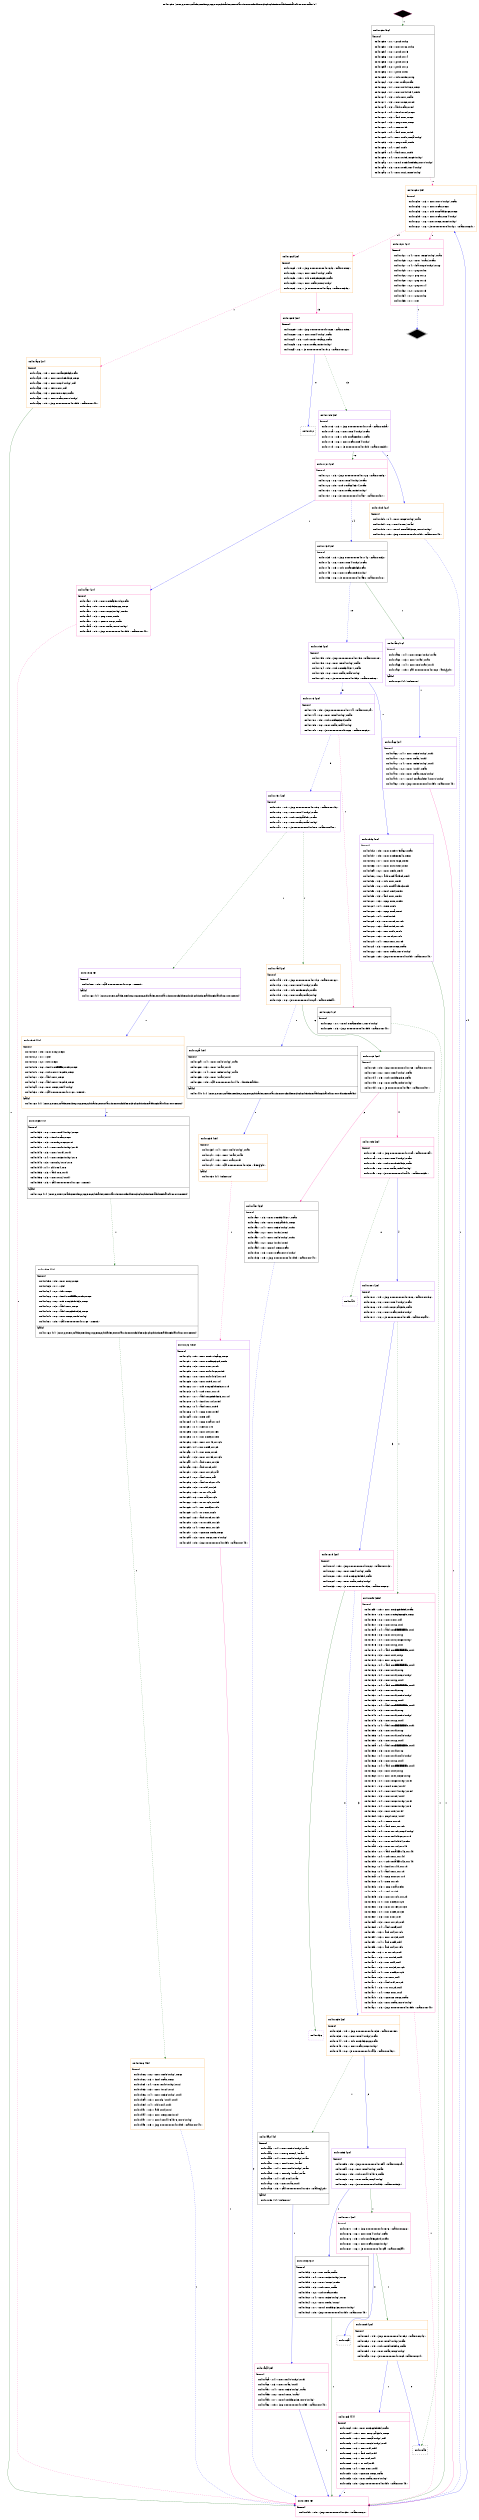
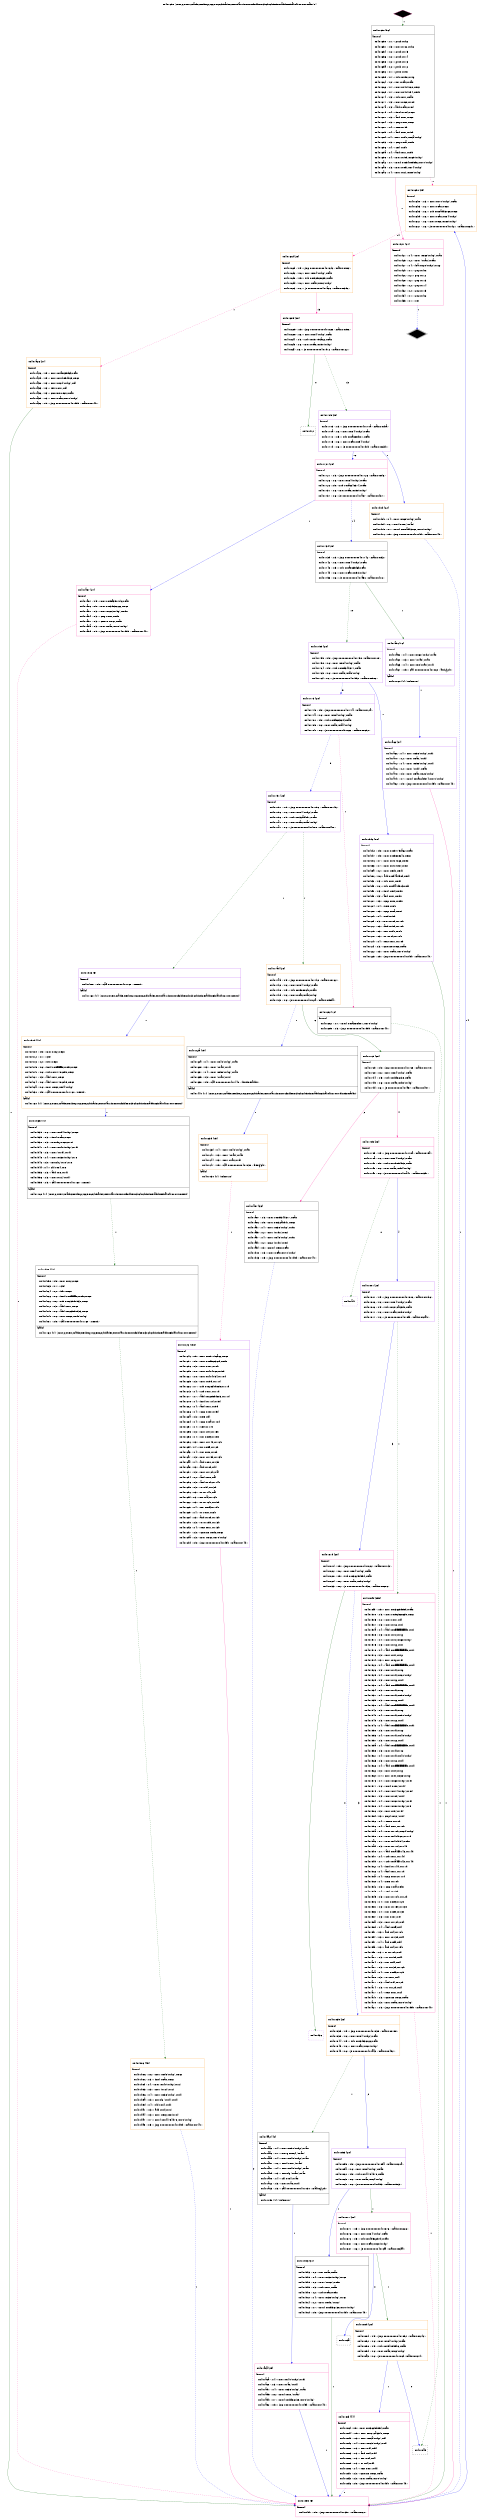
edge "0x4016b0 [29]" -> "0x401d21 [21]": now "0x401650 [96]" -> "0x401d21 [21]"
edge "0x4016e9 [28]" -> "0x401d72": color blue -> darkgreen
edge "0x401705 [28]" -> "0x401721 [28]": color darkgreen -> blue
edge "0x40173d [28]" -> "0x401759 [28]": color blue -> darkgreen
